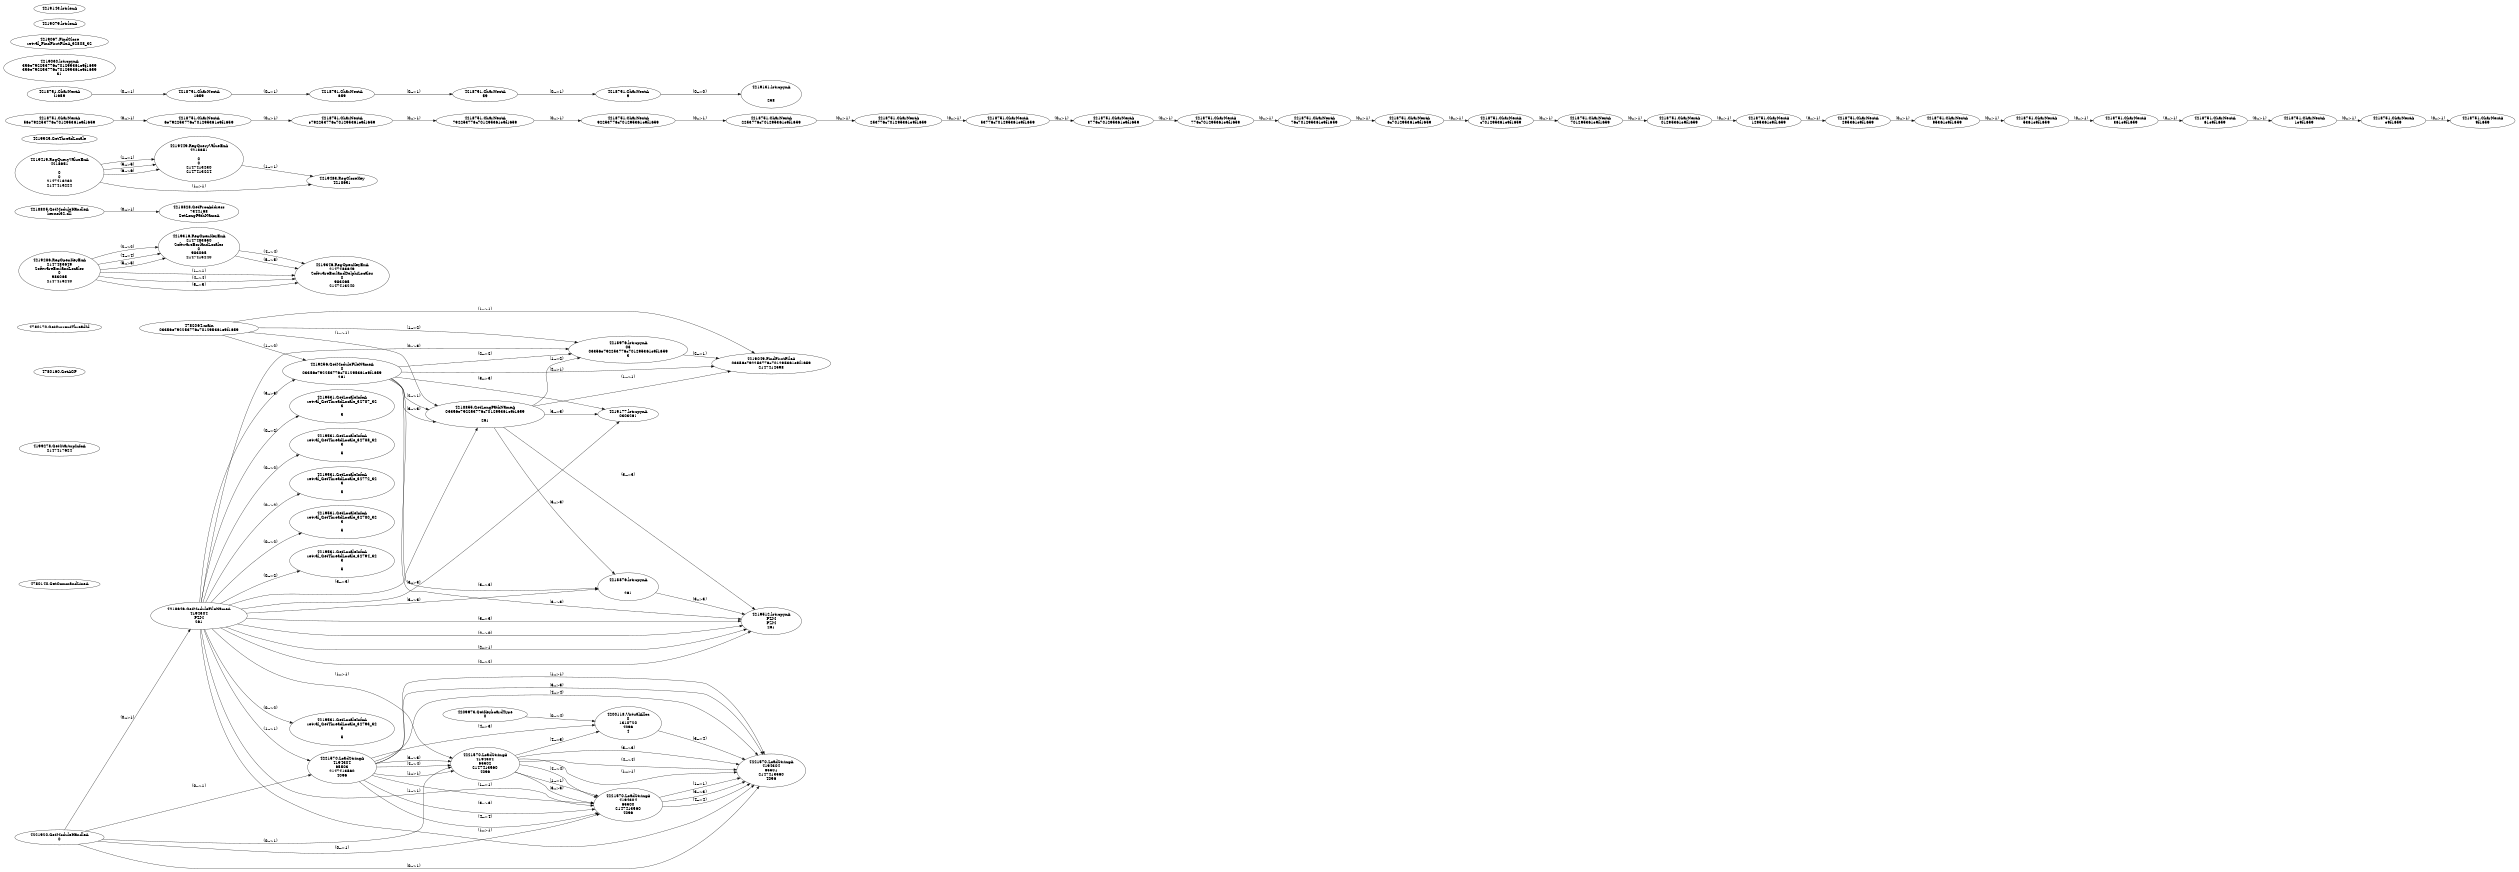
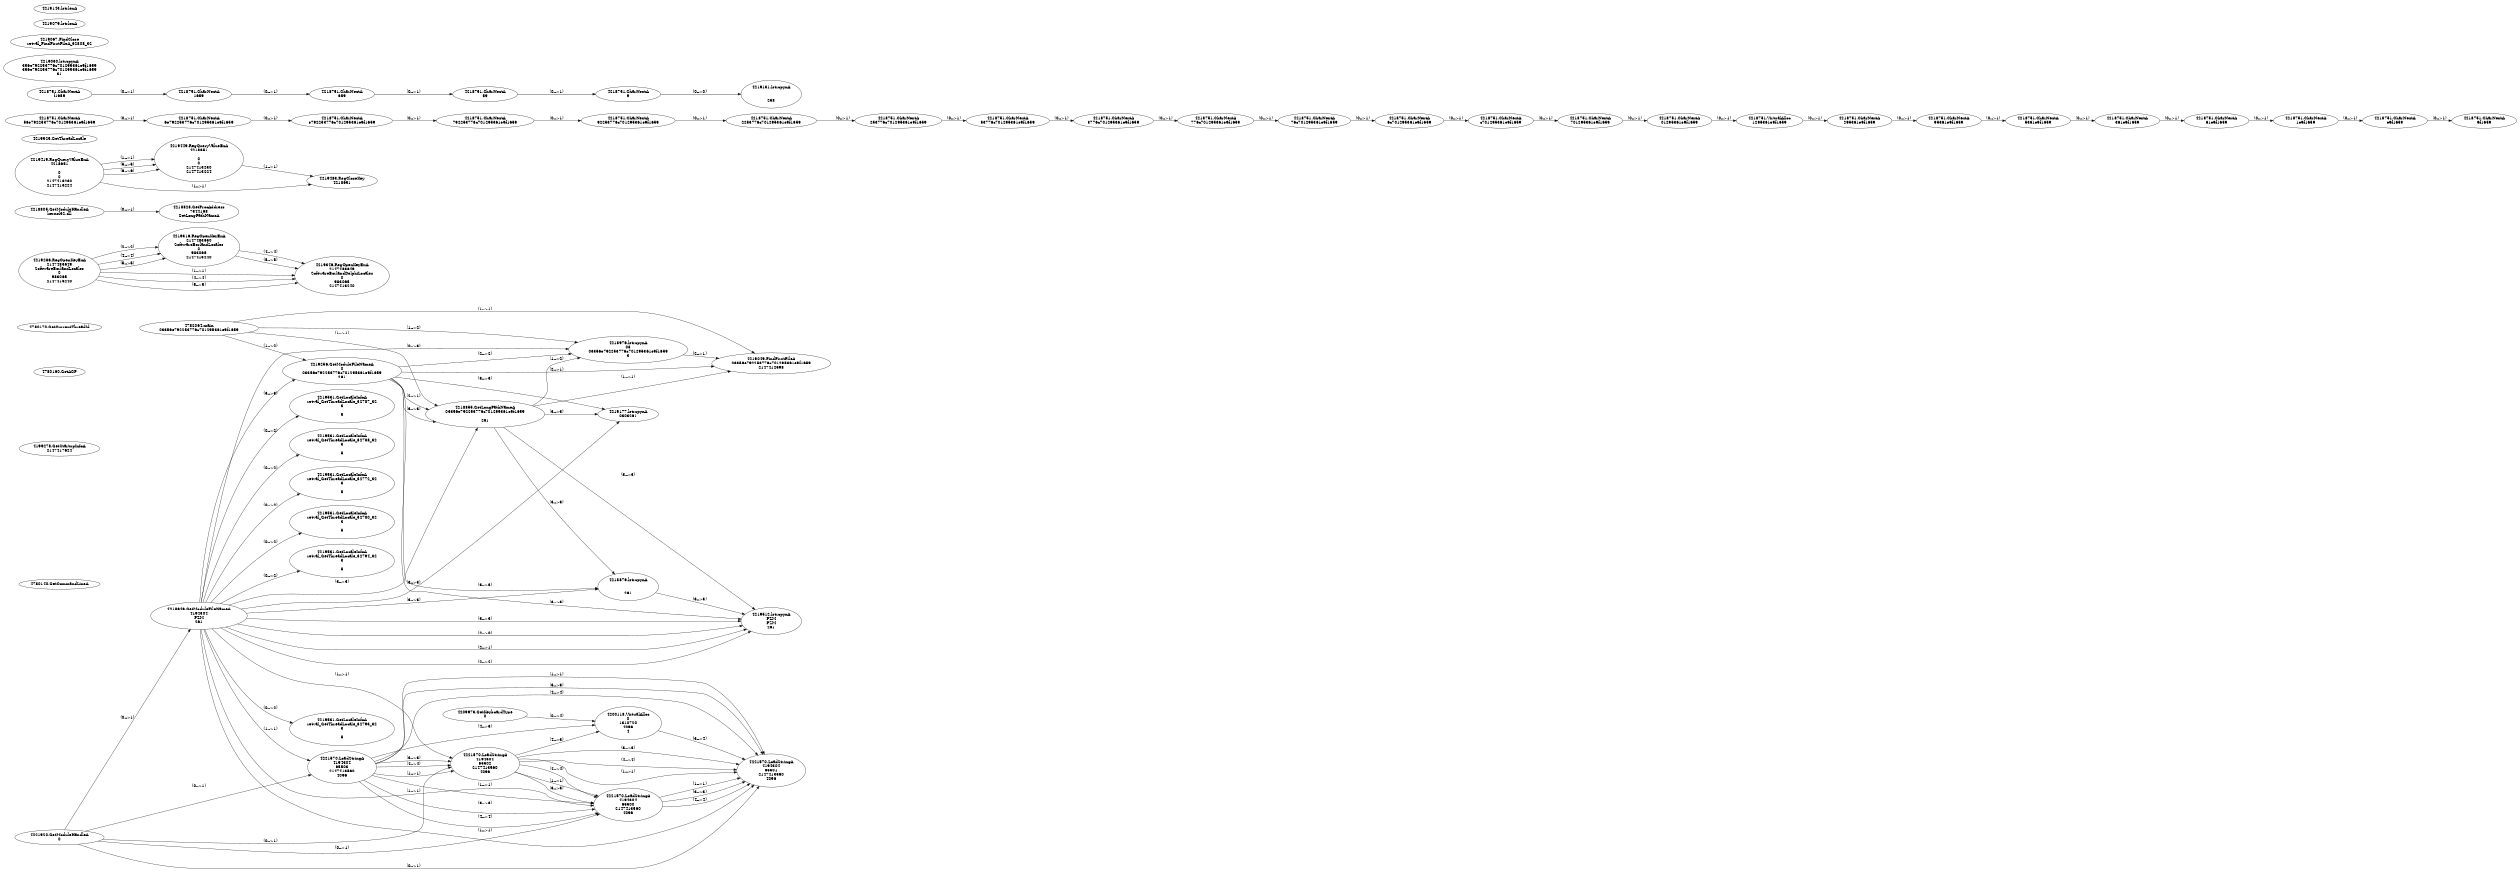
node "4218751.CharNextA 1295361e9f1659": label "4218751.CharNextA 1295361e9f1659" -> "4218751.VirtualAlloc 1295361e9f1659"
